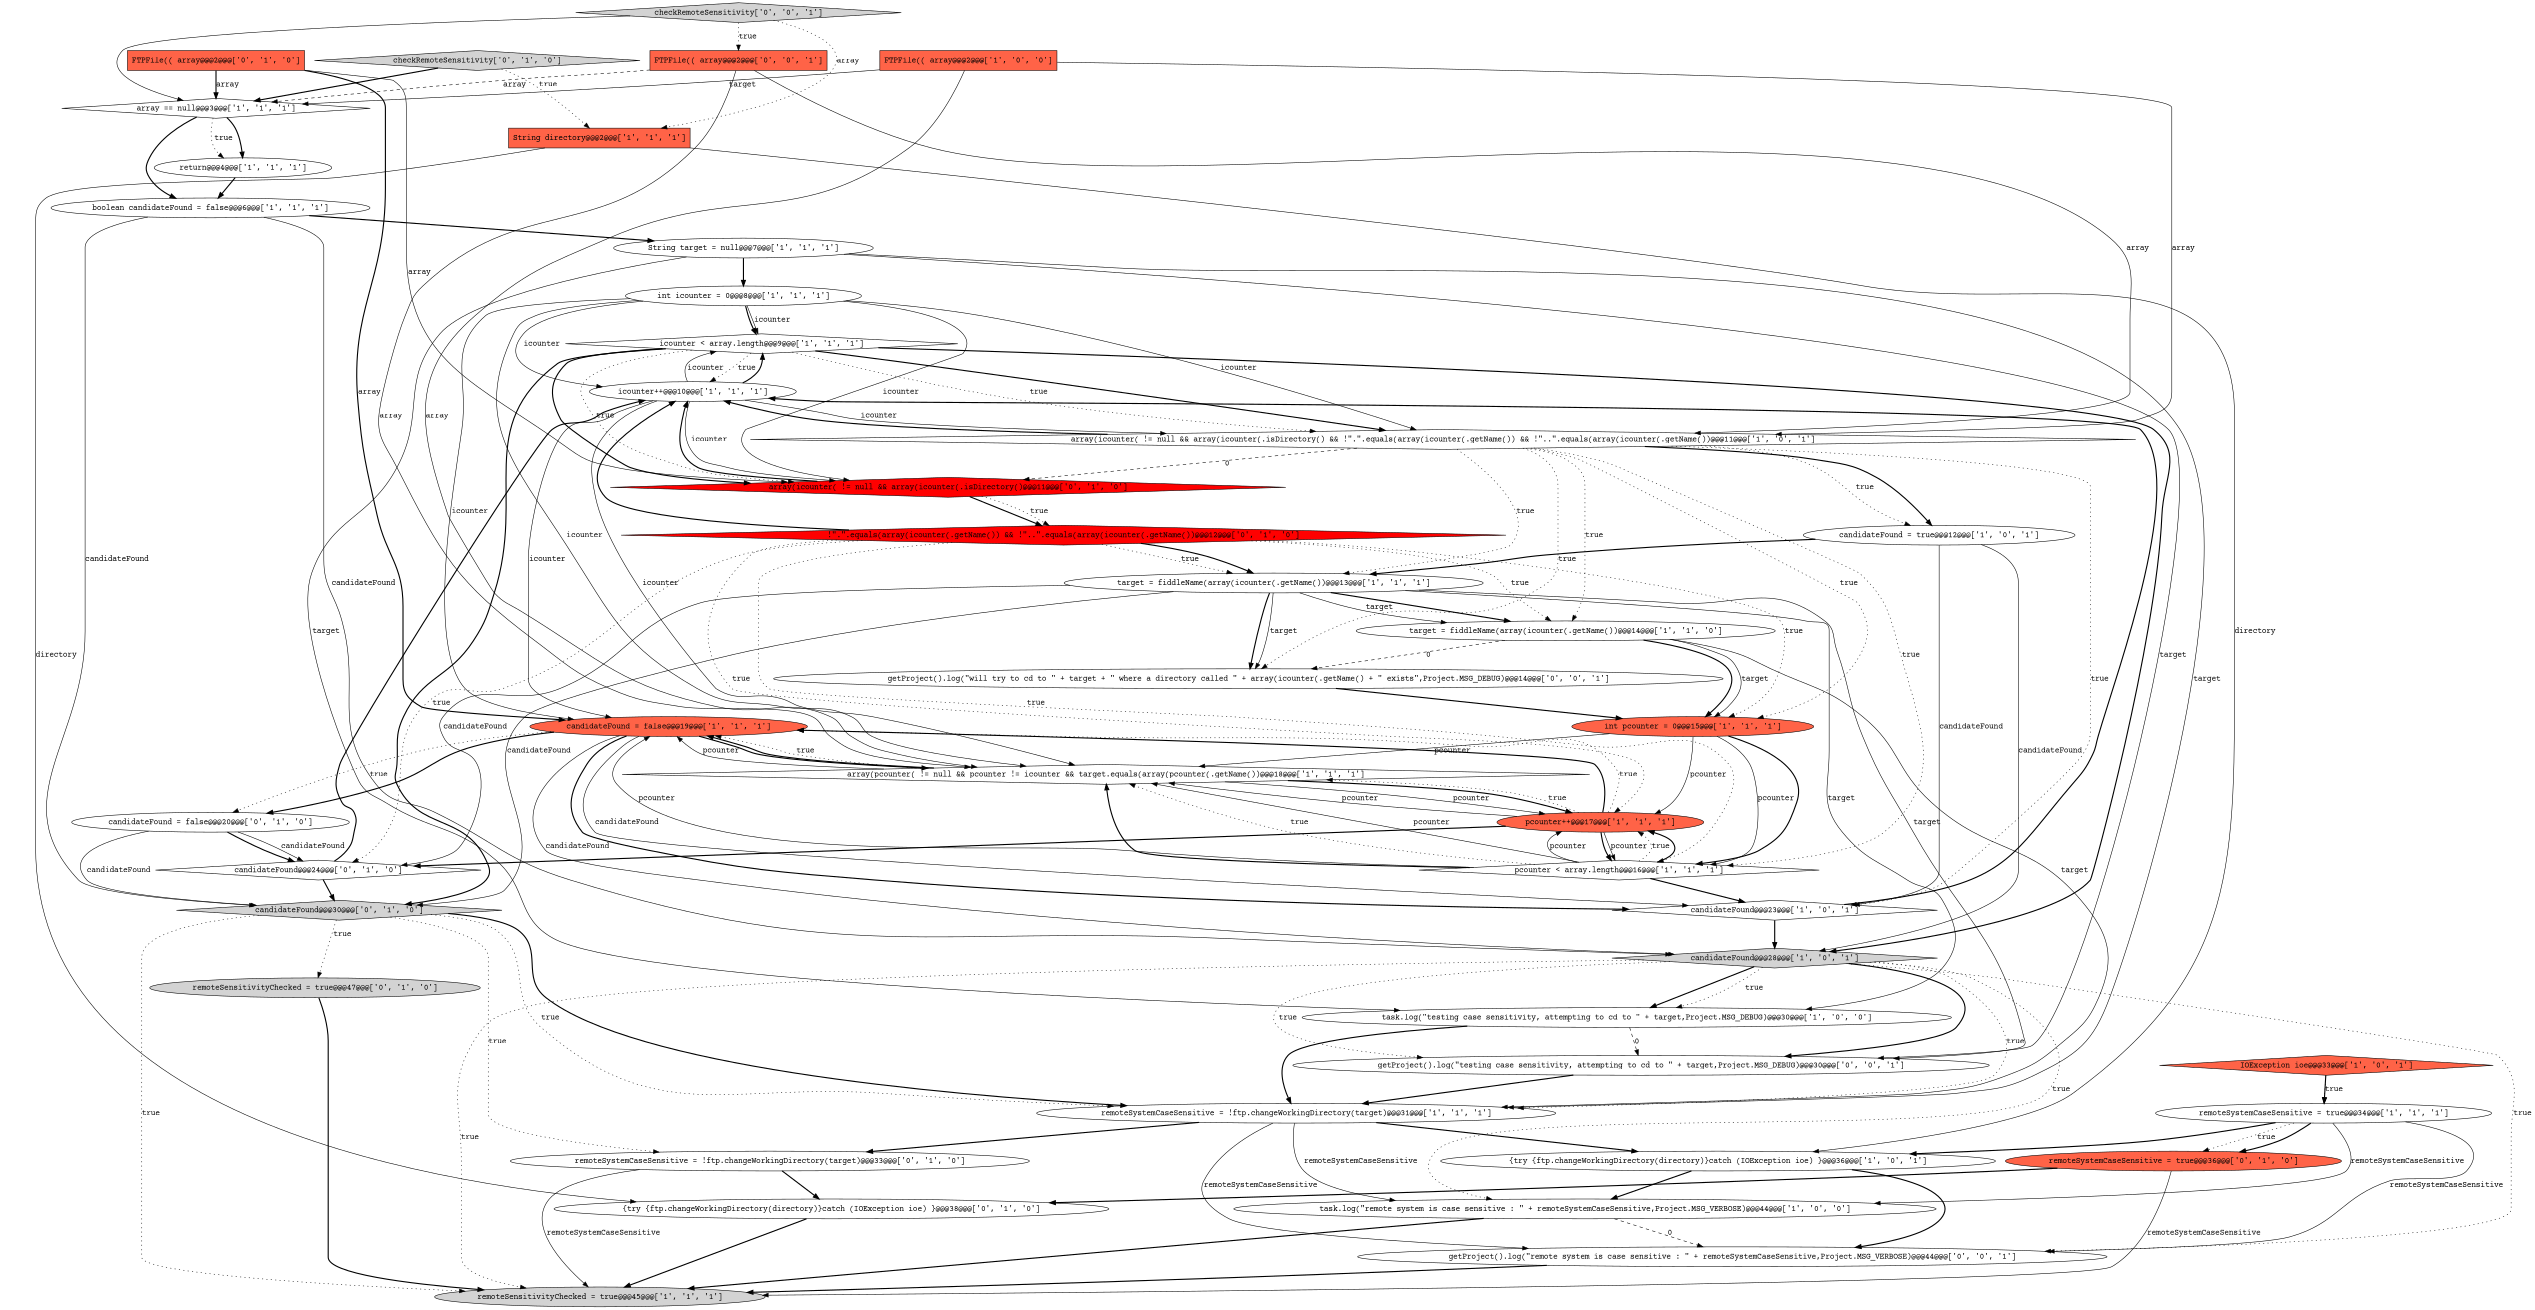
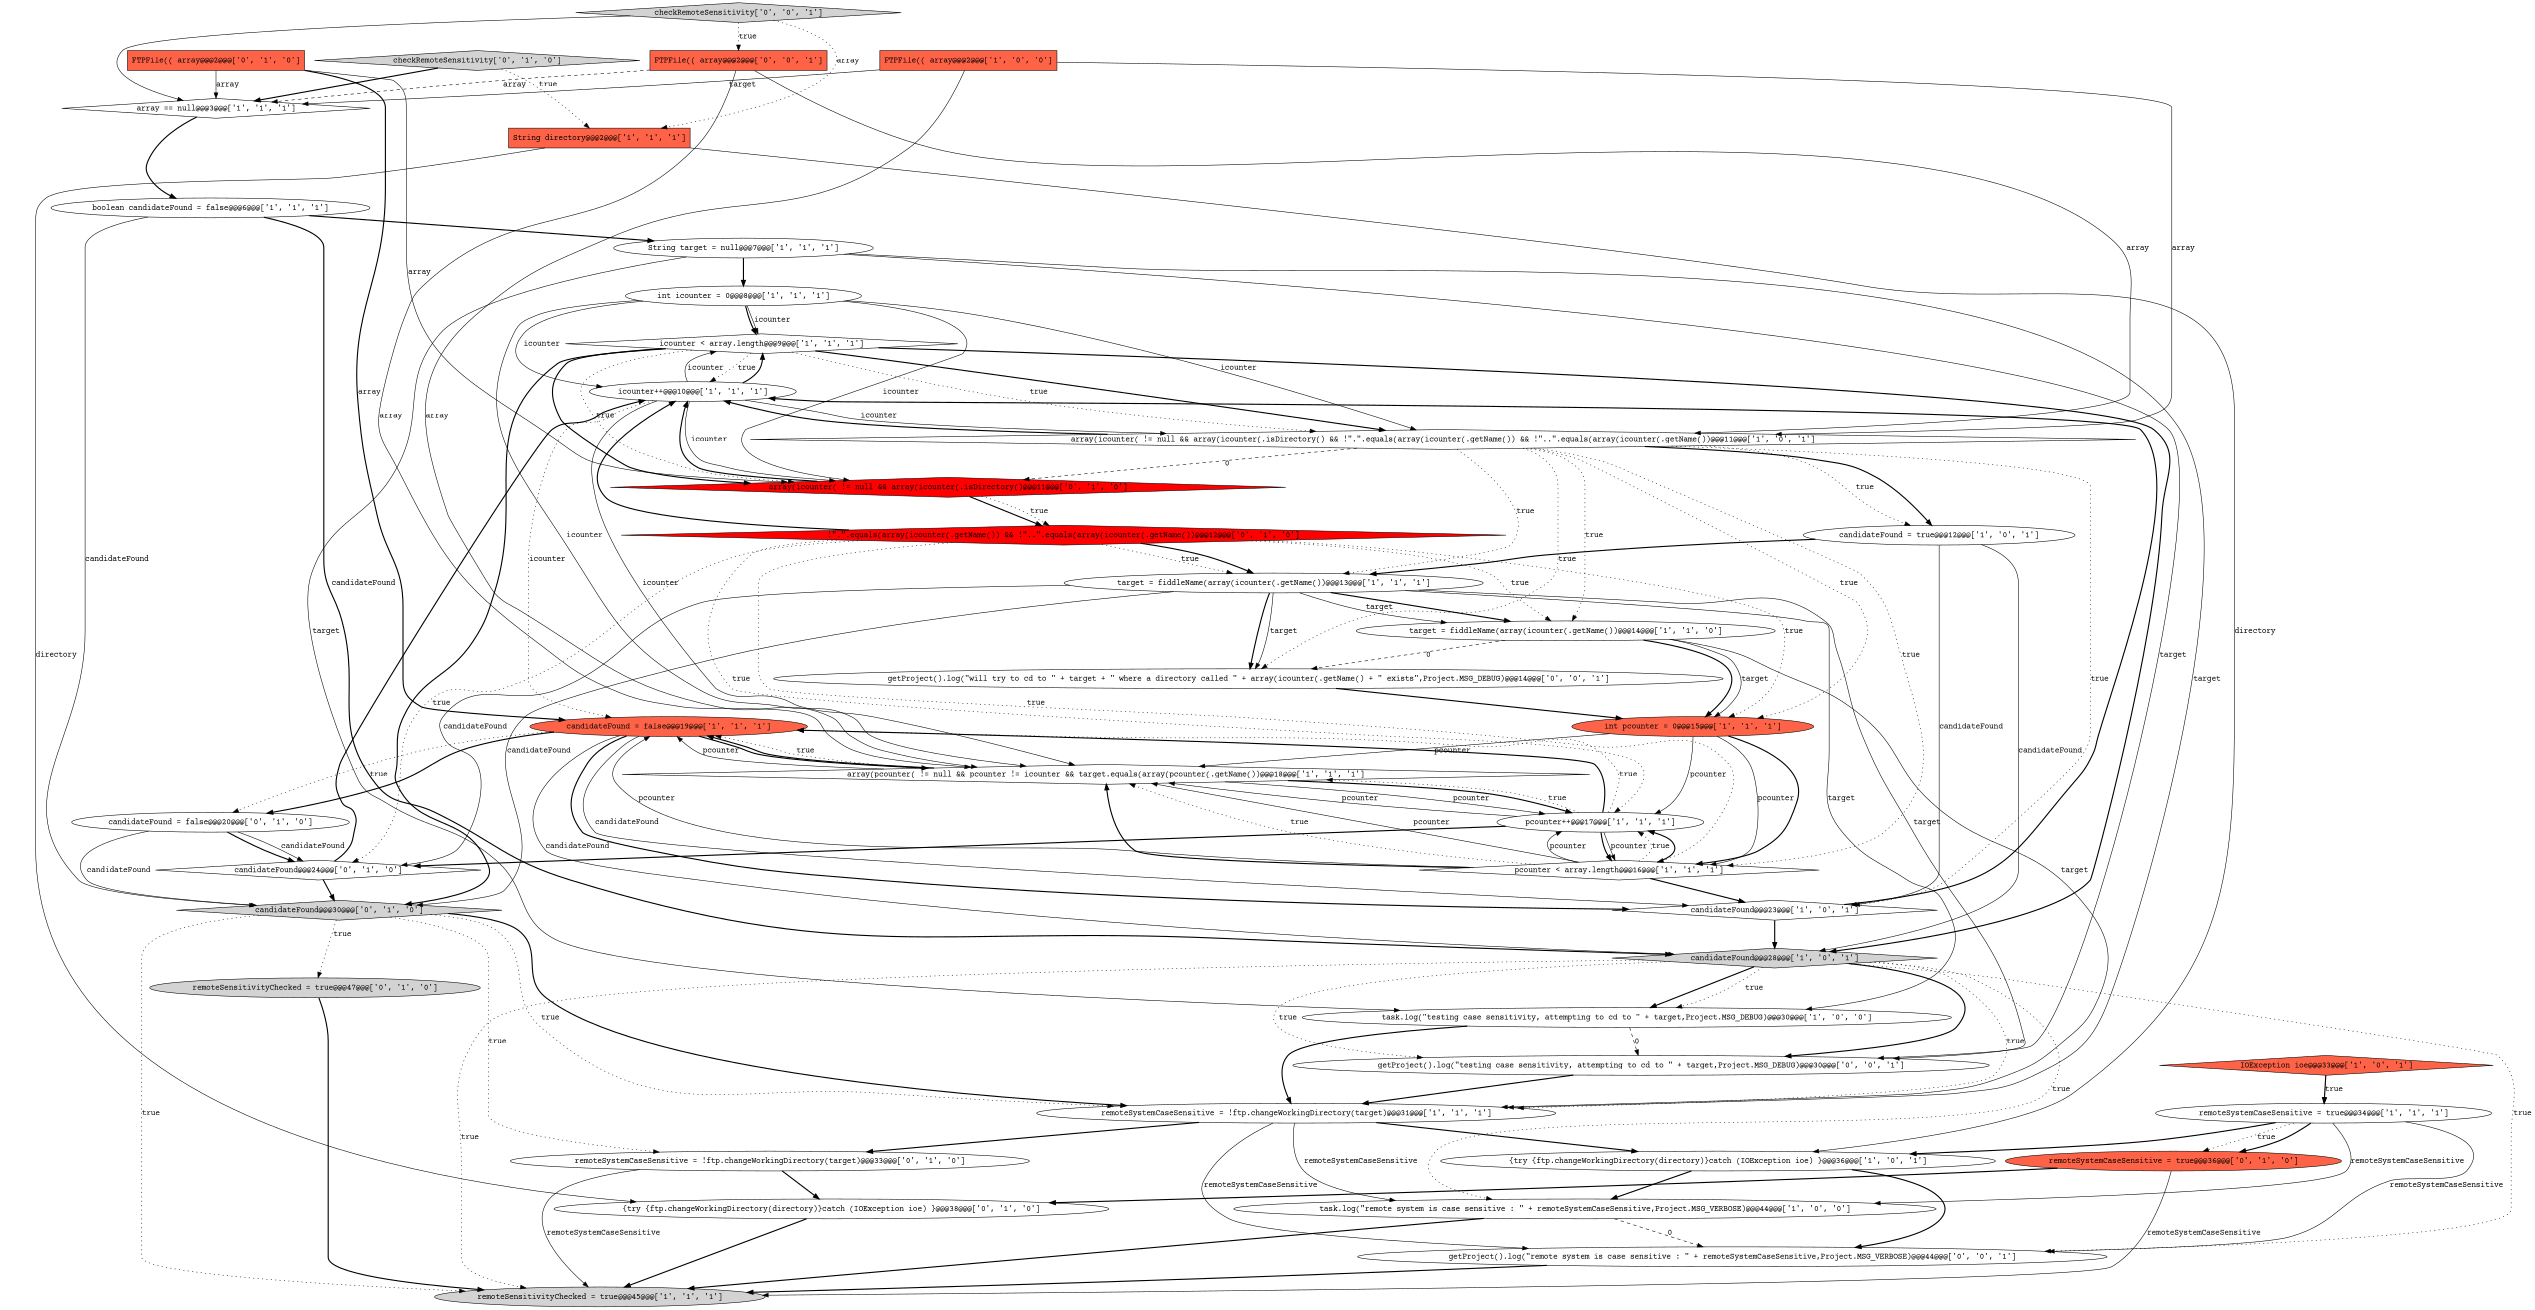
edge "FTPFile(( array@@@2@@@['0', '1', '0']" -> "array == null@@@3@@@['1', '1', '1']": style bold -> solid
node "return@@@4@@@['1', '1', '1']": removed
edge "int icounter = 0@@@8@@@['1', '1', '1']" -> "candidateFound = false@@@19@@@['1', '1', '1']": removed, label "icounter"
edge "icounter++@@@10@@@['1', '1', '1']" -> "candidateFound = false@@@19@@@['1', '1', '1']": style solid -> dotted
node "pcounter++@@@17@@@['1', '1', '1']": fillcolor tomato -> white
edge "boolean candidateFound = false@@@6@@@['1', '1', '1']" -> "candidateFound@@@28@@@['1', '0', '1']": style solid -> bold
